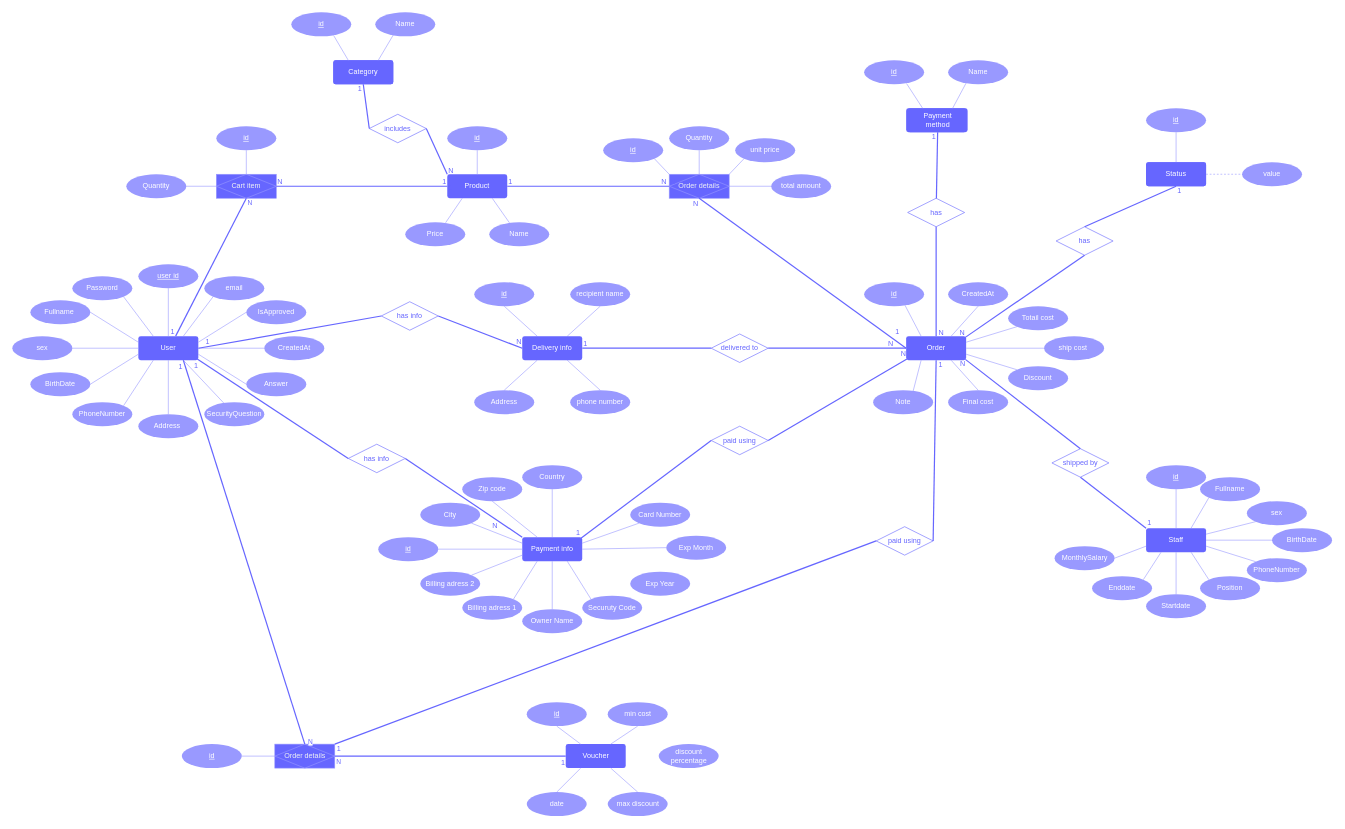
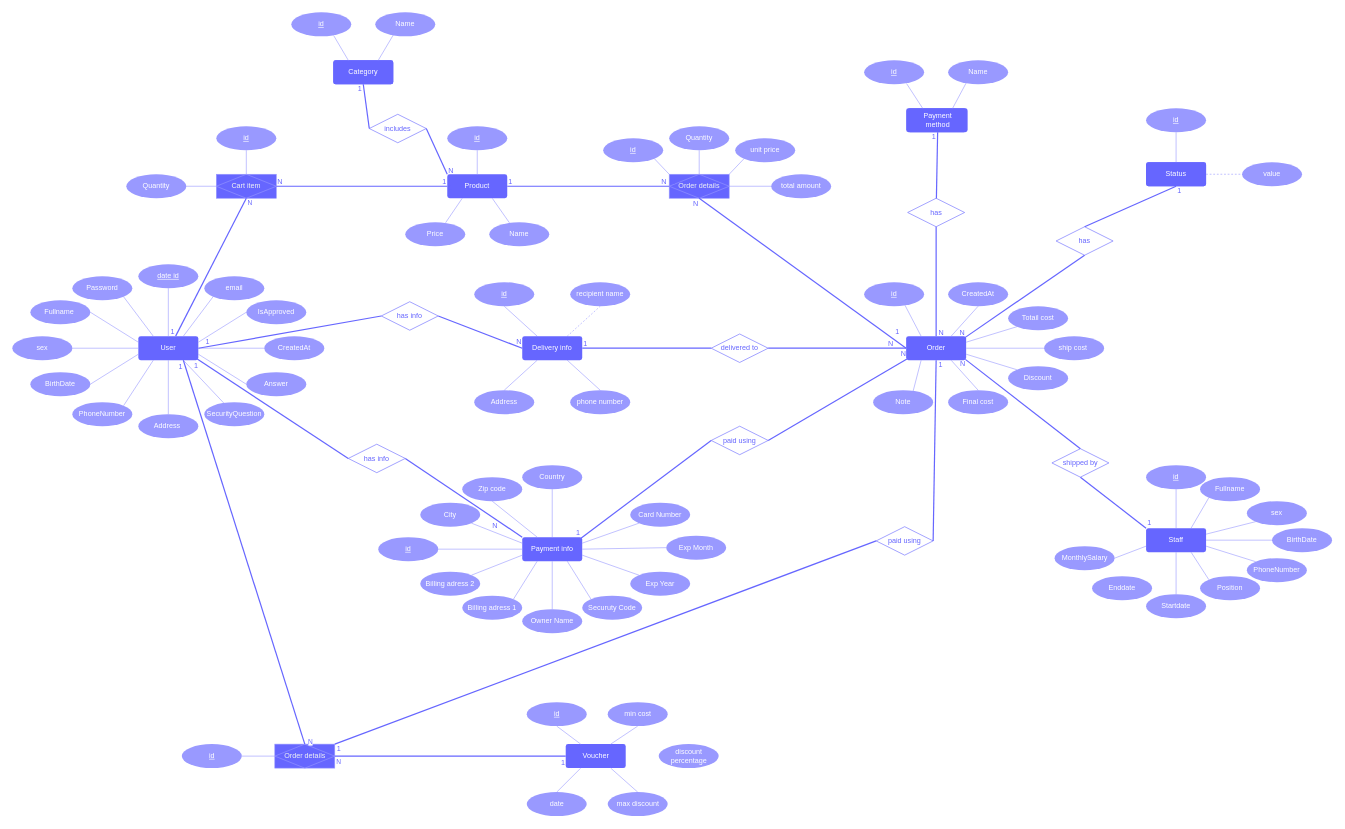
node "user id": label "user id" -> "date id"
edge "recipient name" -- "Delivery info": style solid -> dashed
edge "Payment info" -- "Exp Year": added
edge "Staff" -- "Enddate": removed
